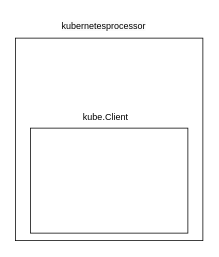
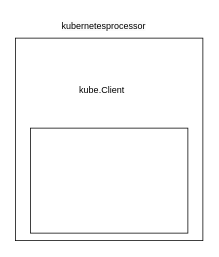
node "kube.Client": moved (105, 117) -> (102, 90)
